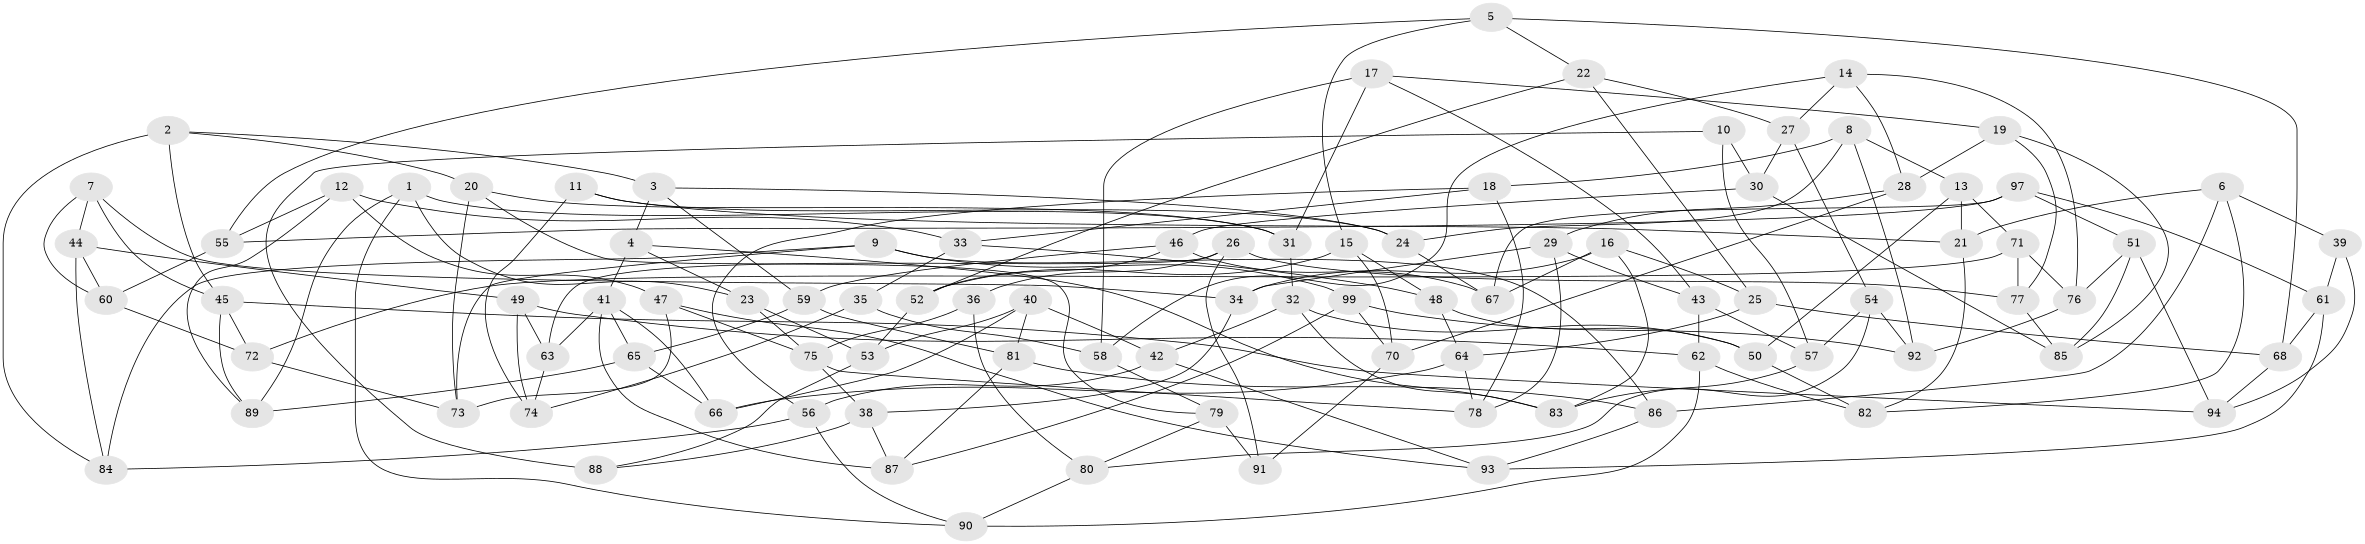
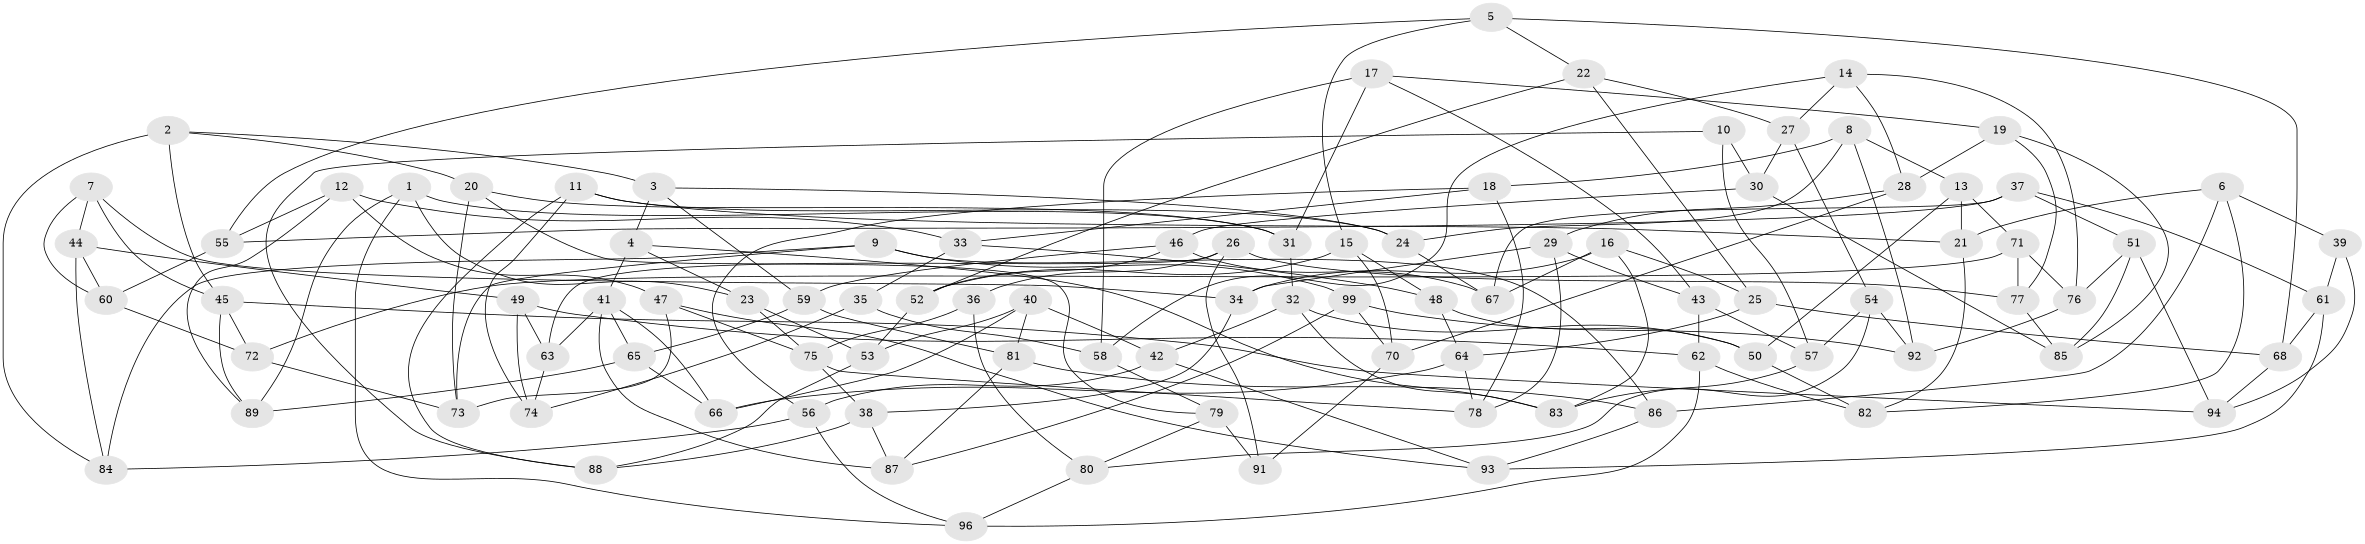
node "97": label "97" -> "37"
edge "11" -- "88": added
node "90": label "90" -> "96"
